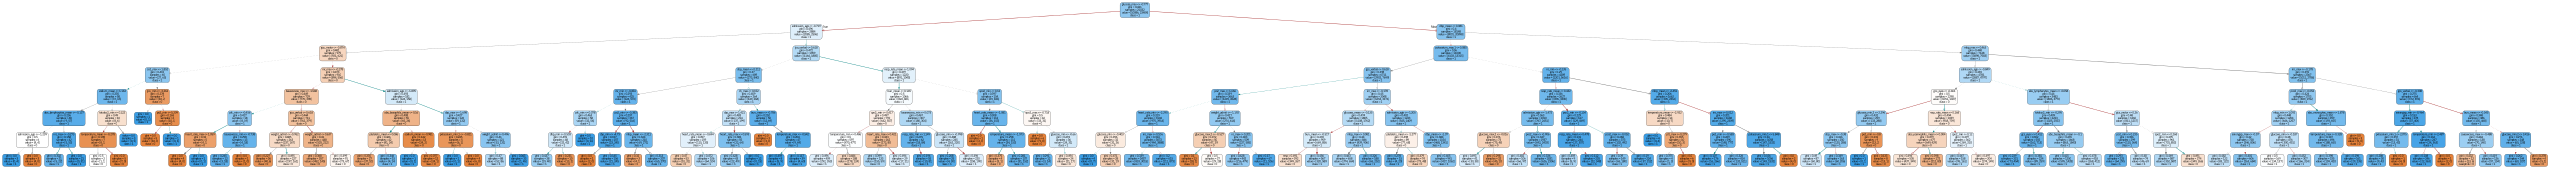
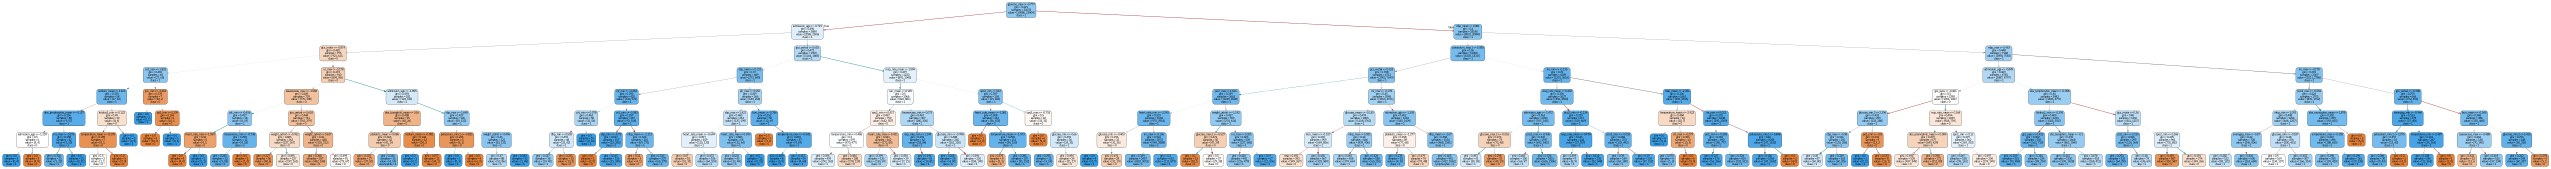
node "value = 0.0 samples = 3 value = [0, 5] class = 1": label "value = 0.0 samples = 3 value = [0, 5] class = 1" -> "gini = 0.0 samples = 3 value = [0, 5] class = 1"
node "gini = 0.346 samples = 15 value = [4, 14] class = 1": label "gini = 0.346 samples = 15 value = [4, 14] class = 1" -> "gini = 0.346 samples = 15 value = [4, 14] eosinophils = 1"
node "gini = 0.405 samples = 941 value = [417, 1062] class = 1": label "gini = 0.405 samples = 941 value = [417, 1062] class = 1" -> "gini = 0.405 samples = 941 value = [417, 1062] lymphocytes = 1"
node "gini = 0.48 samples = 74 value = [46, 69] class = 1": label "gini = 0.48 samples = 74 value = [46, 69] class = 1" -> "gini = 0.48 samples = 74 value = [46, 69] sbp = 1"
node "gini = 0.469 samples = 587 value = [352, 587] class = 1": fillcolor #b0d8f5 -> #e99457
node "gini = 0.432 samples = 12 value = [13, 6] basophils = 0": label "gini = 0.432 samples = 12 value = [13, 6] basophils = 0" -> "gini = 0.432 samples = 12 value = [13, 6] class = 0"
